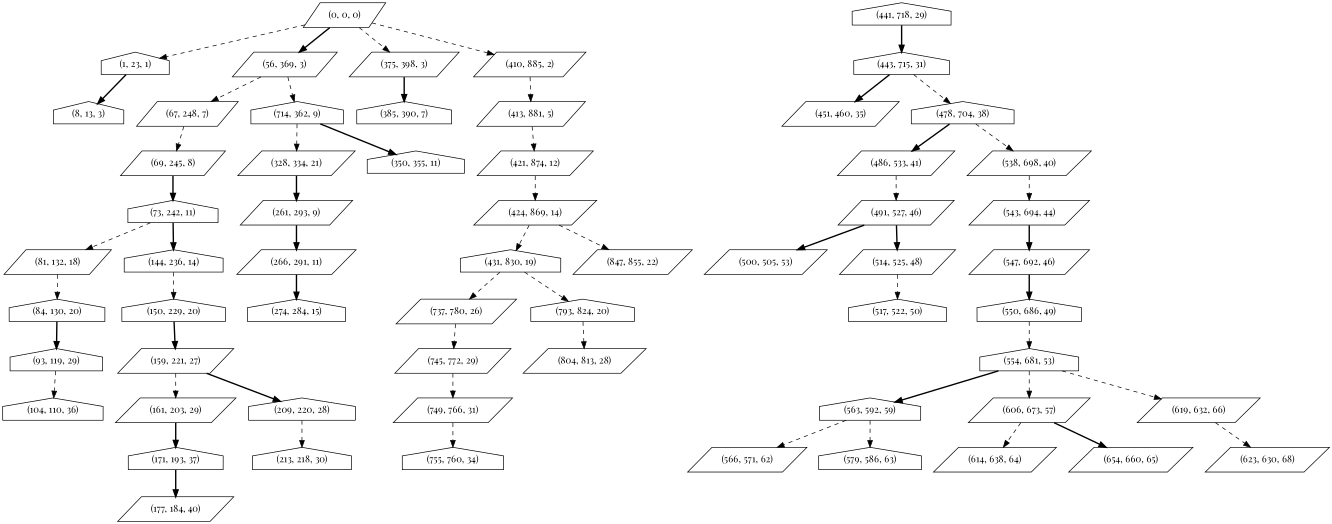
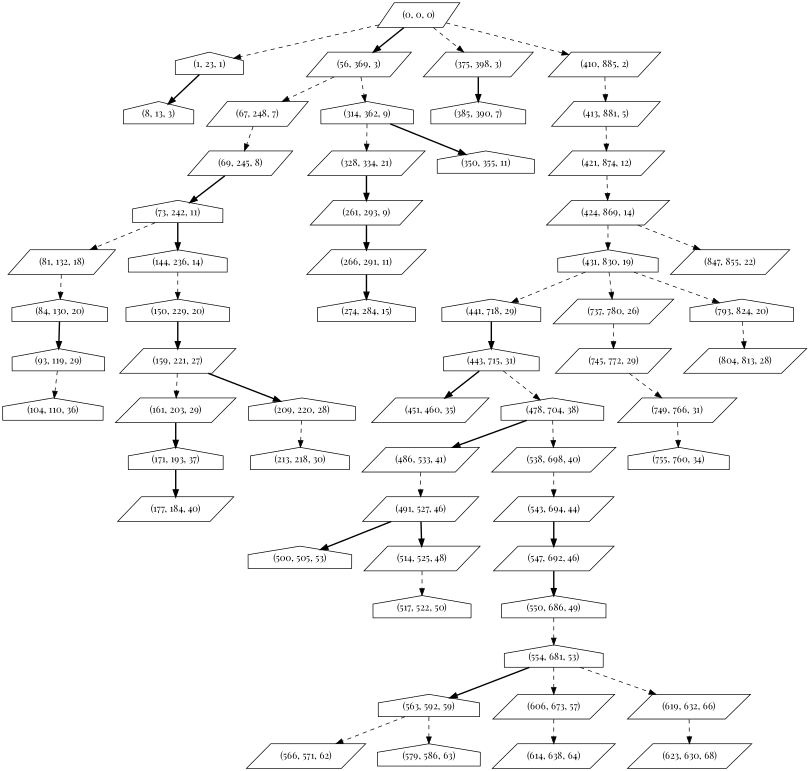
node "(714, 362, 9)": label "(714, 362, 9)" -> "(314, 362, 9)"
node "(500, 505, 53)": shape parallelogram -> house
edge "(431, 830, 19)" -> "(441, 718, 29)": added
node "(654, 660, 65)": removed
